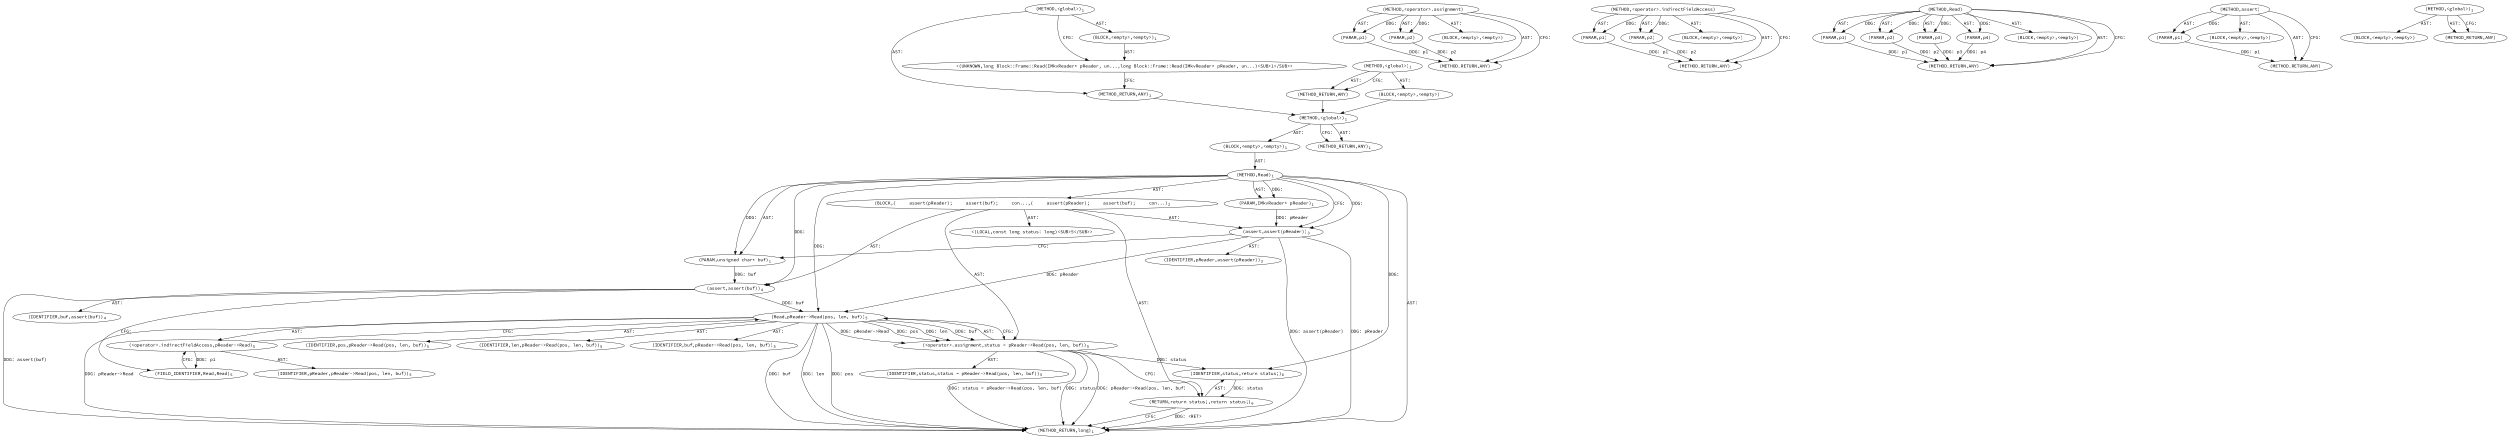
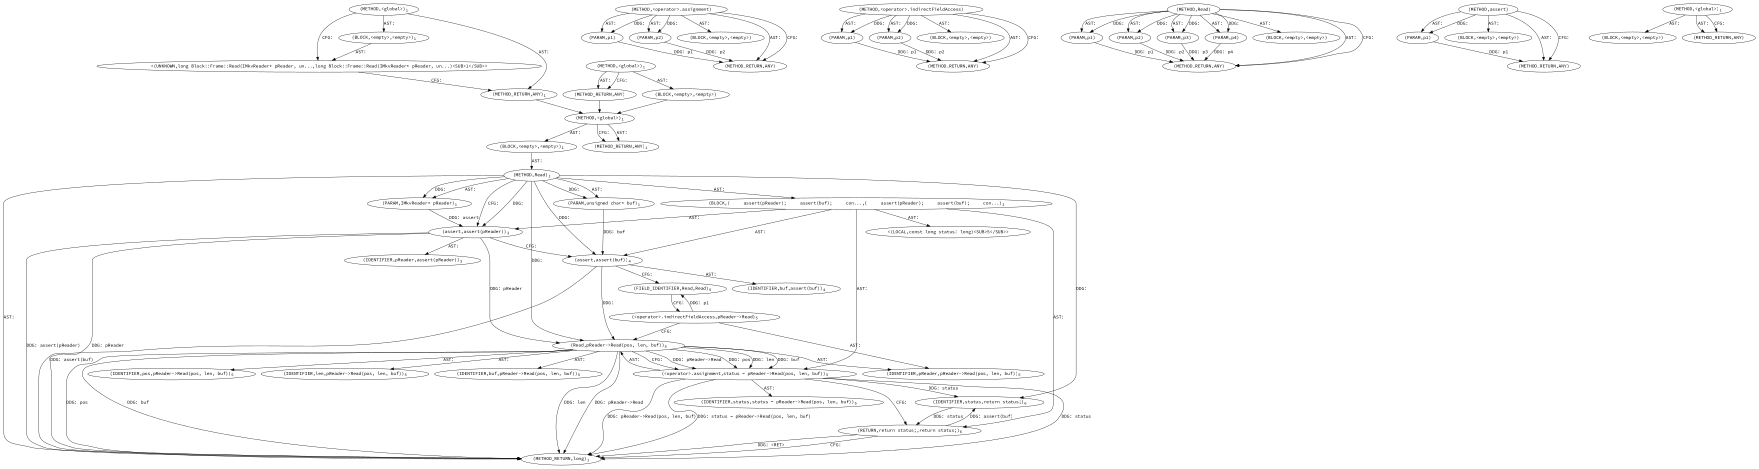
edge "(PARAM,IMkvReader* pReader)" -> "(assert,assert(pReader))": label "DDG: pReader" -> "DDG: assert"
edge "(assert,assert(pReader))" -> "(PARAM,unsigned char* buf)": now "(assert,assert(pReader))" -> "(assert,assert(buf))"
edge "(assert,assert(buf))" -> "(Read,pReader->Read(pos, len, buf))": label "DDG: buf" -> "DDG: "
edge "(Read,pReader->Read(pos, len, buf))" -> "(<operator>.indirectFieldAccess,pReader->Read)": now "(Read,pReader->Read(pos, len, buf))" -> "(IDENTIFIER,pReader,pReader->Read(pos, len, buf))"
edge "(RETURN,return status;,return status;)" -> "(IDENTIFIER,status,return status;)": label "AST: " -> "DDG: assert(buf)"
